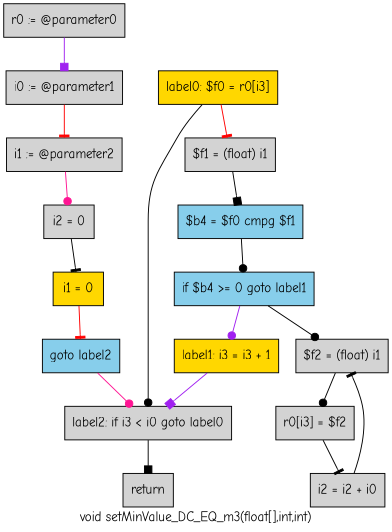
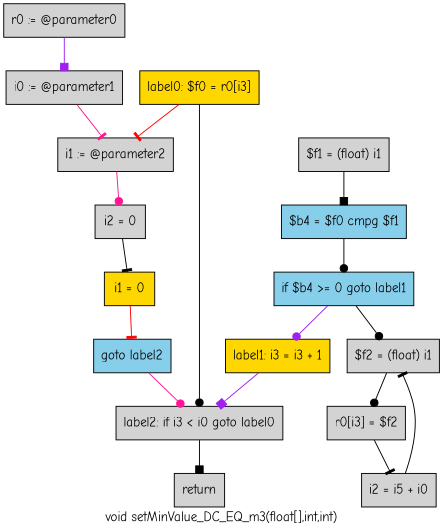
edge "i0 := @parameter1" -> "i1 := @parameter2": color red -> deeppink
edge "label0: $f0 = r0[i3]" -> "$f1 = (float) i1": now "label0: $f0 = r0[i3]" -> "i1 := @parameter2"
node "i2 = i2 + i0": label "i2 = i2 + i0" -> "i2 = i5 + i0"
